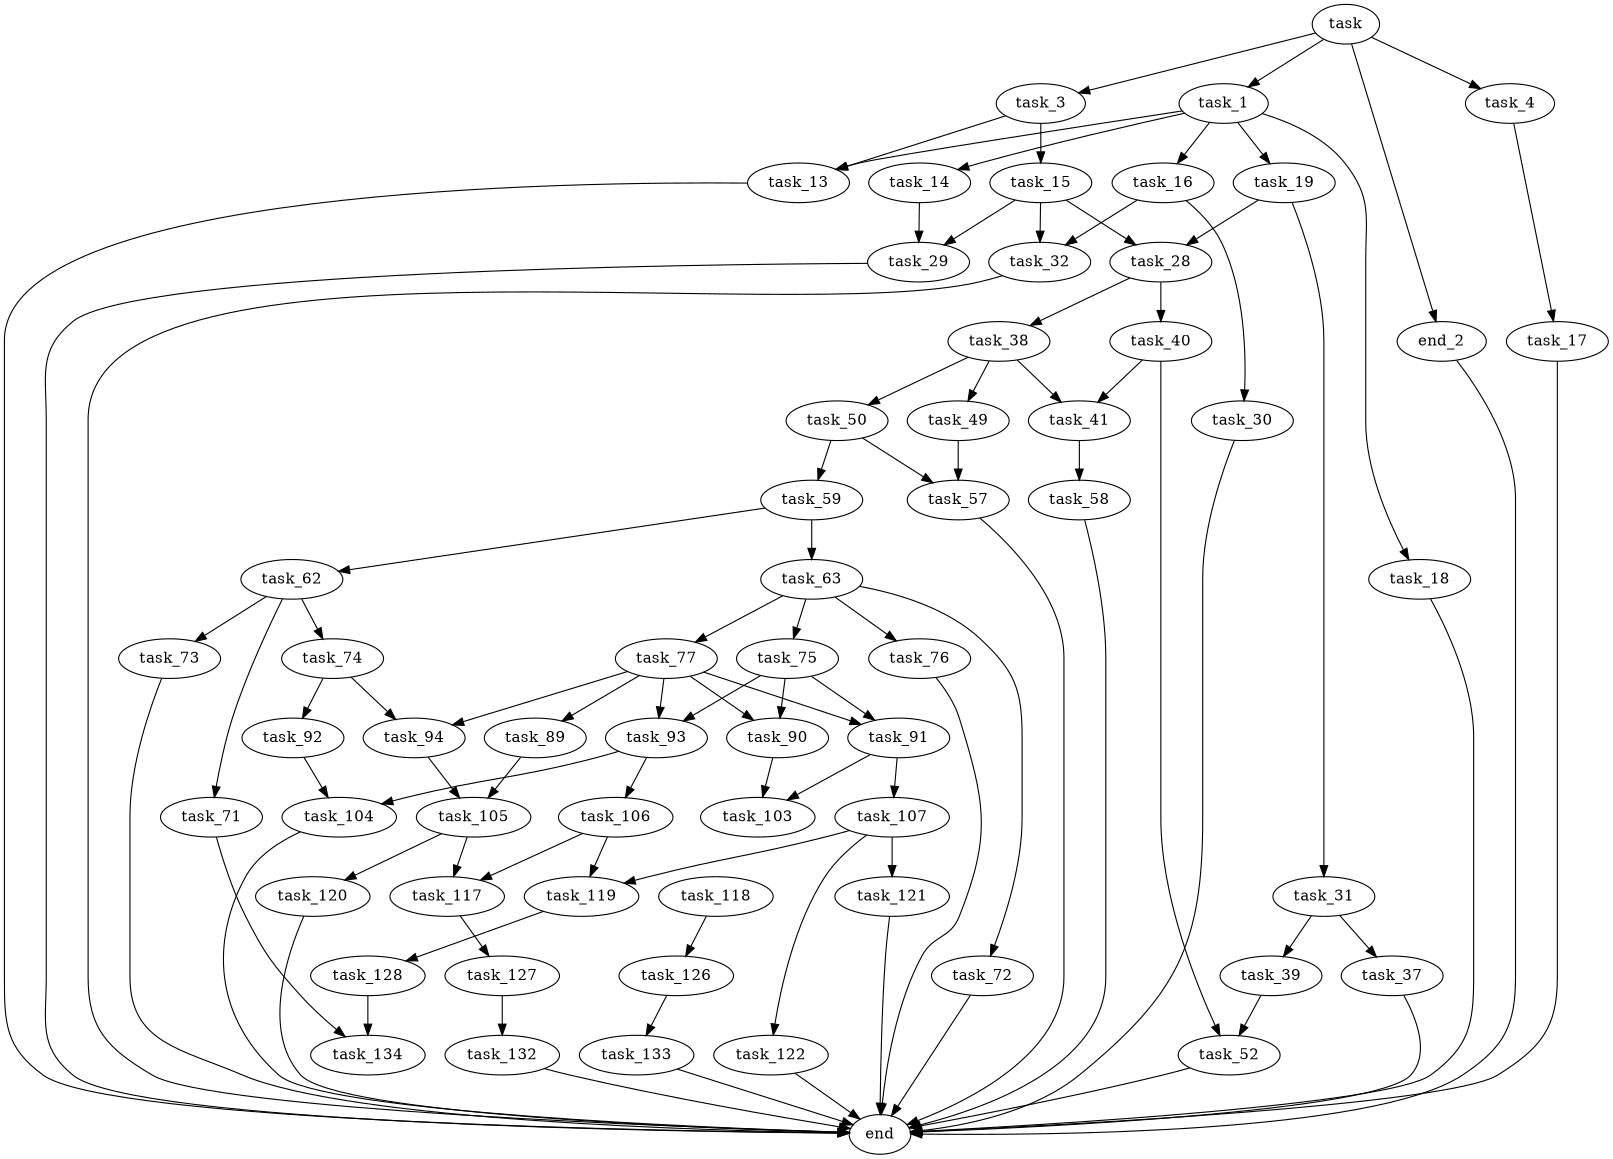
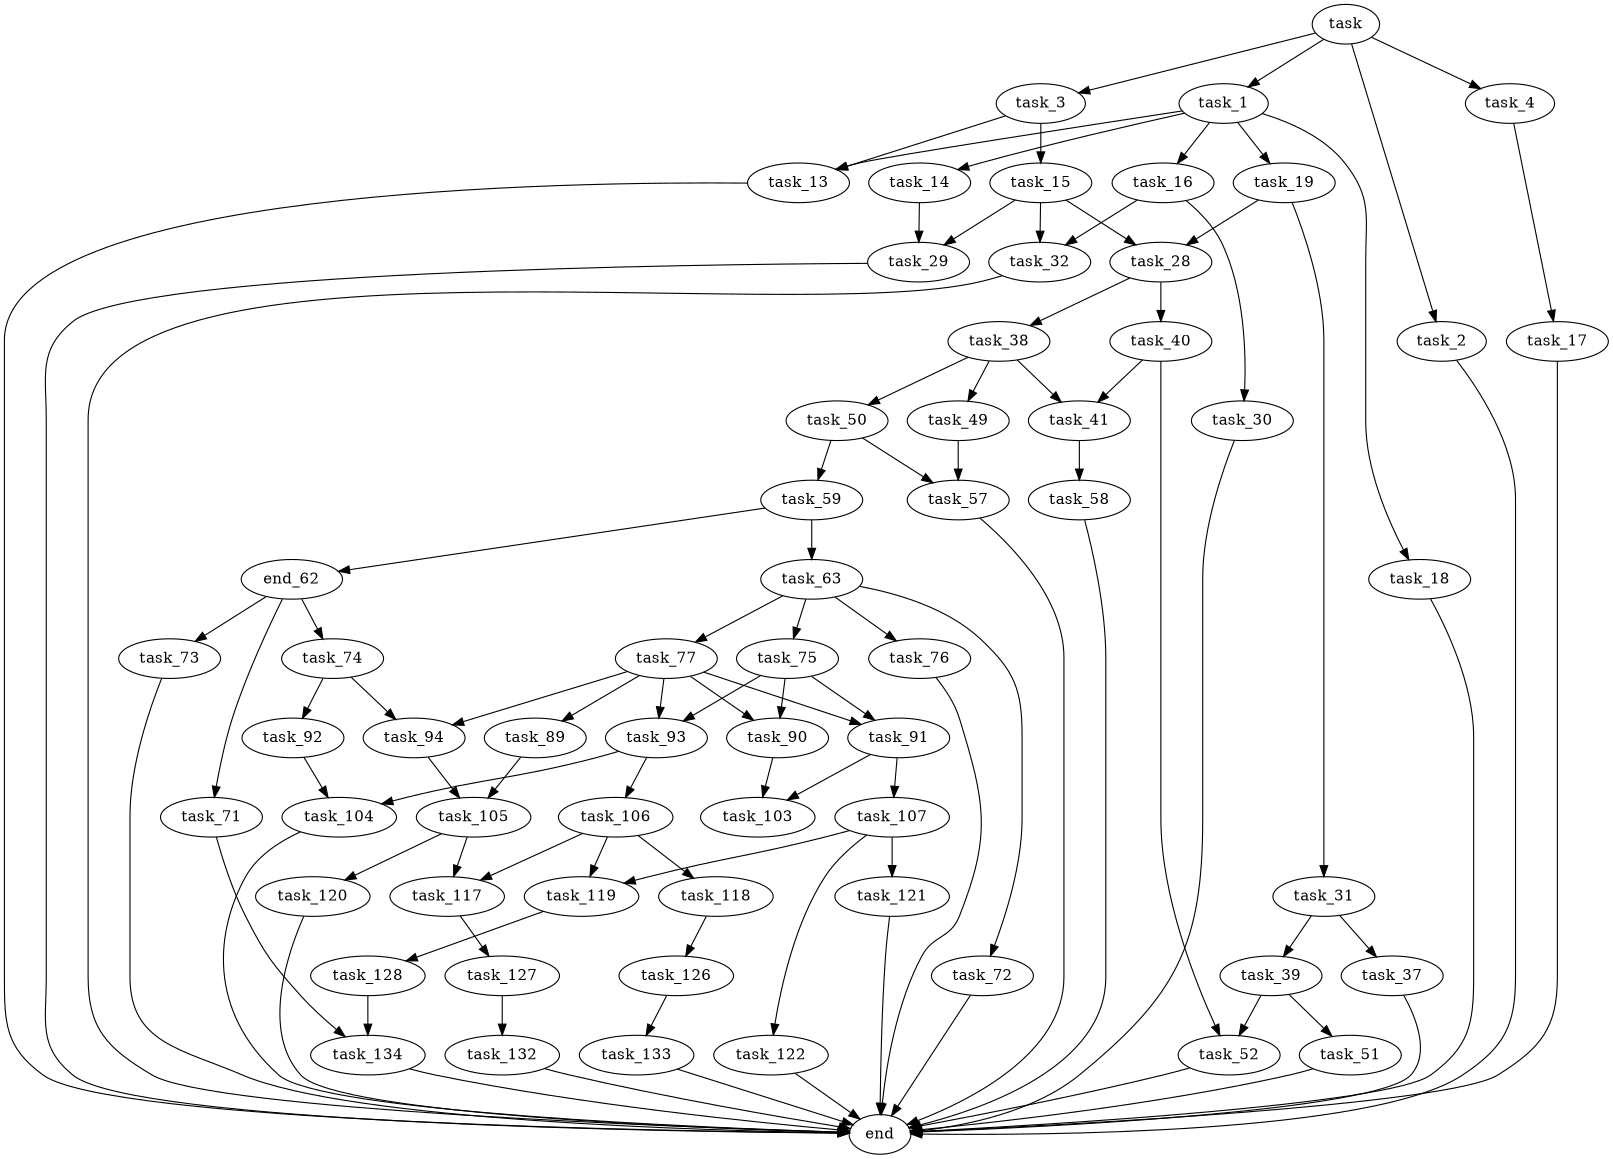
node "end_2": label "end_2" -> "task_2"
node "task_62": label "task_62" -> "end_62"
edge "task_106" -> "task_118": added
node "task_51": added
edge "task_134" -> "end": added
